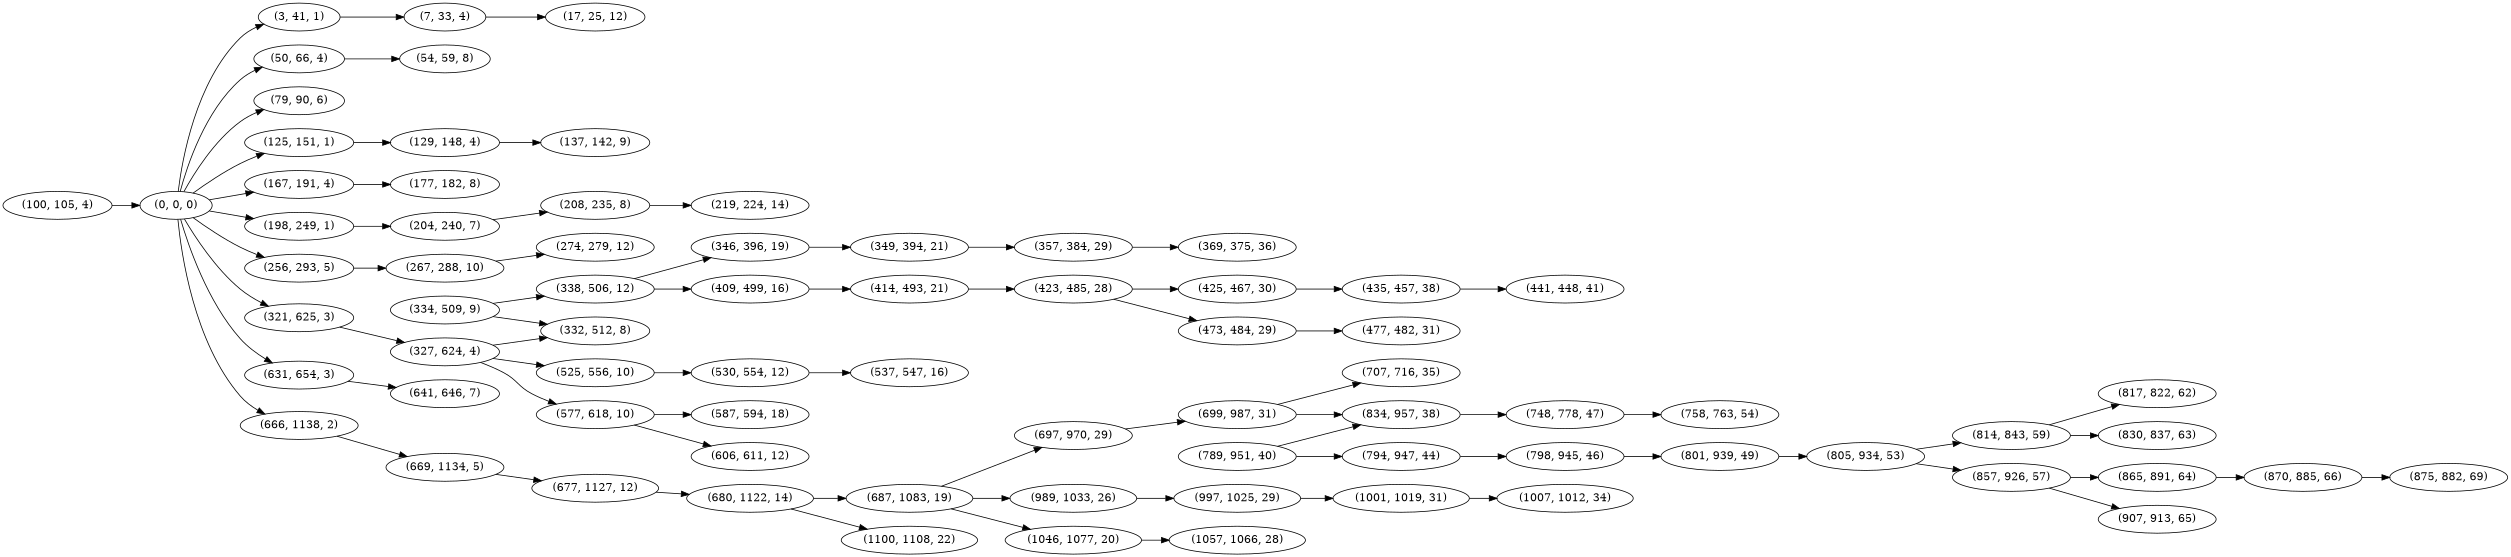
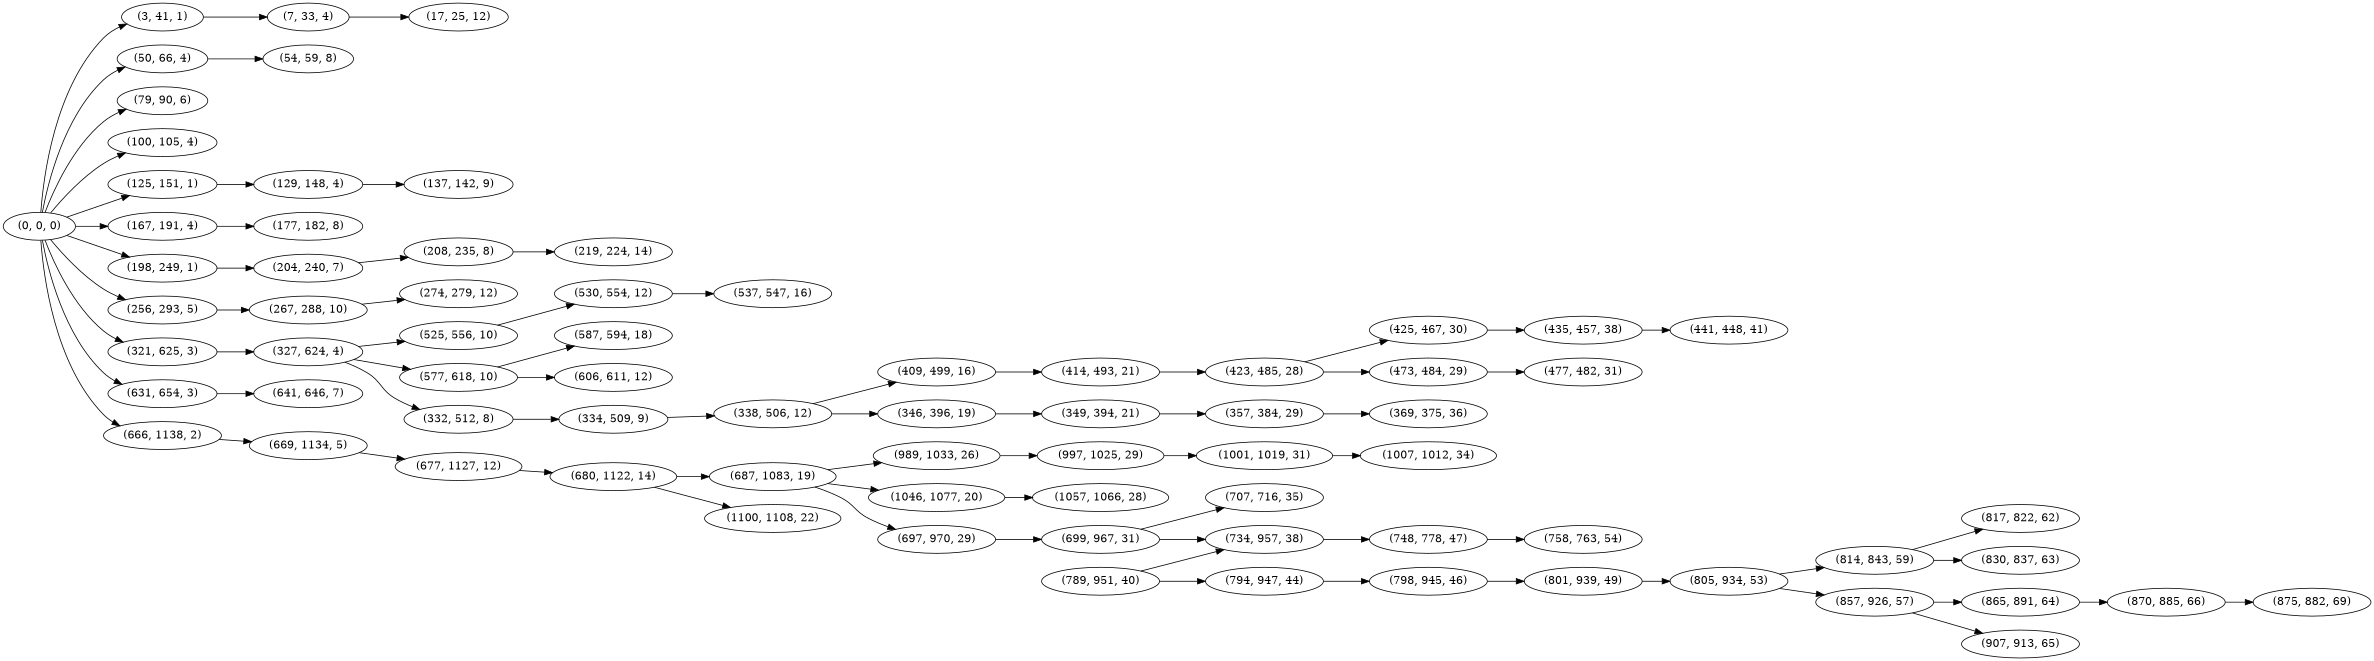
edge "(100, 105, 4)" -> "(0, 0, 0)": reversed
edge "(334, 509, 9)" -> "(332, 512, 8)": reversed
node "(699, 987, 31)": label "(699, 987, 31)" -> "(699, 967, 31)"
node "(834, 957, 38)": label "(834, 957, 38)" -> "(734, 957, 38)"
